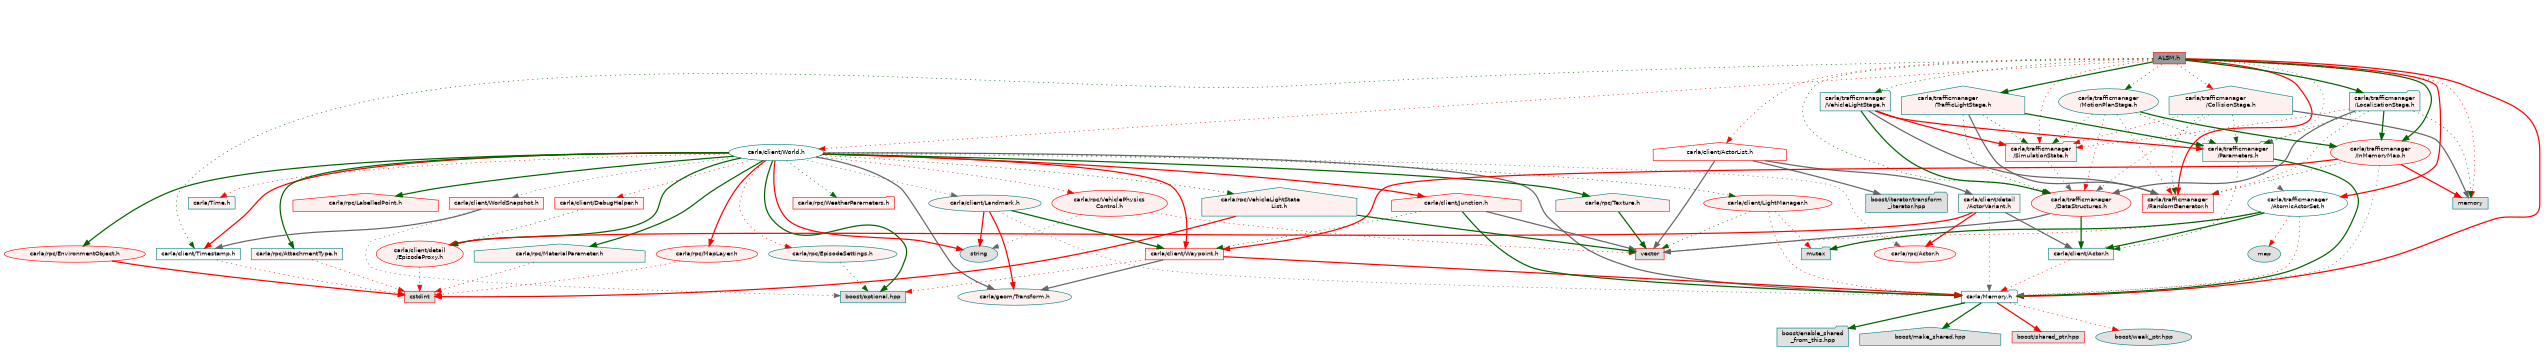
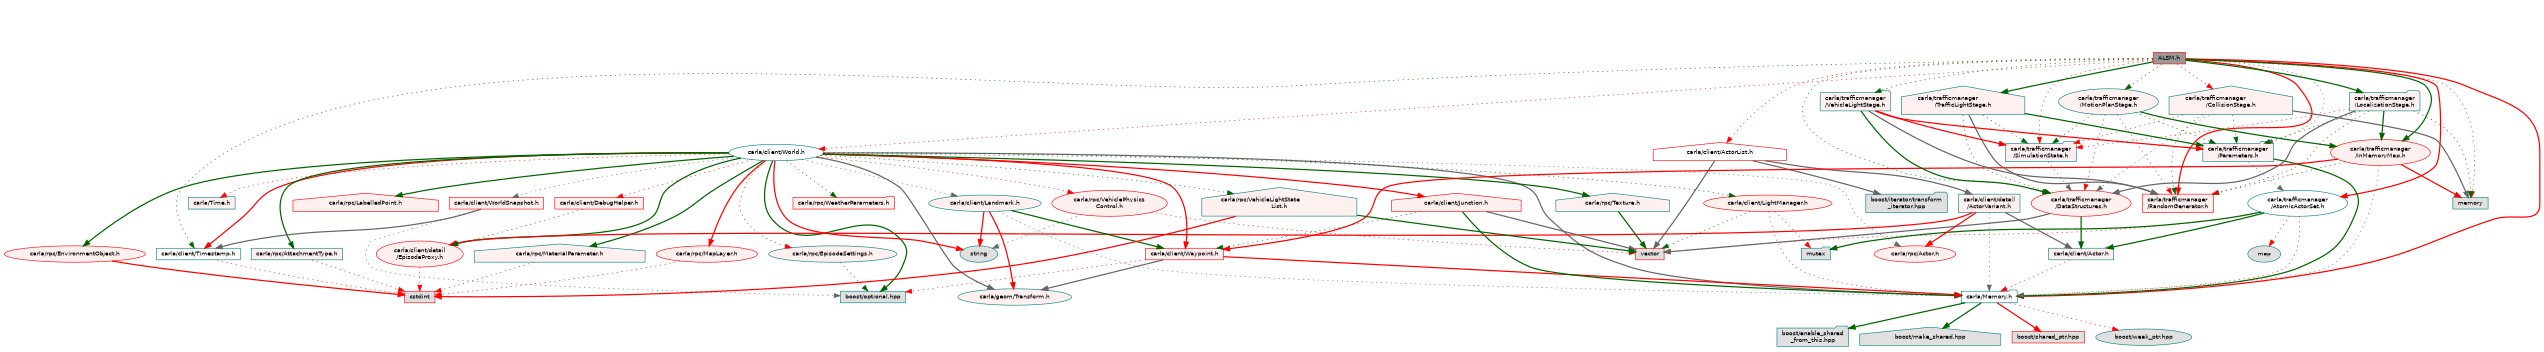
edge "carla/trafficmanager /Parameters.h" -> "carla/client/Actor.h": removed
